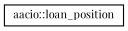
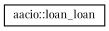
node "aacio::loan_position": label "aacio::loan_position" -> "aacio::loan_loan"
